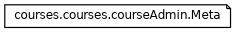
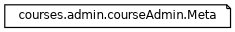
node "courses.courses.courseAdmin.Meta": label "courses.courses.courseAdmin.Meta" -> "courses.admin.courseAdmin.Meta"
